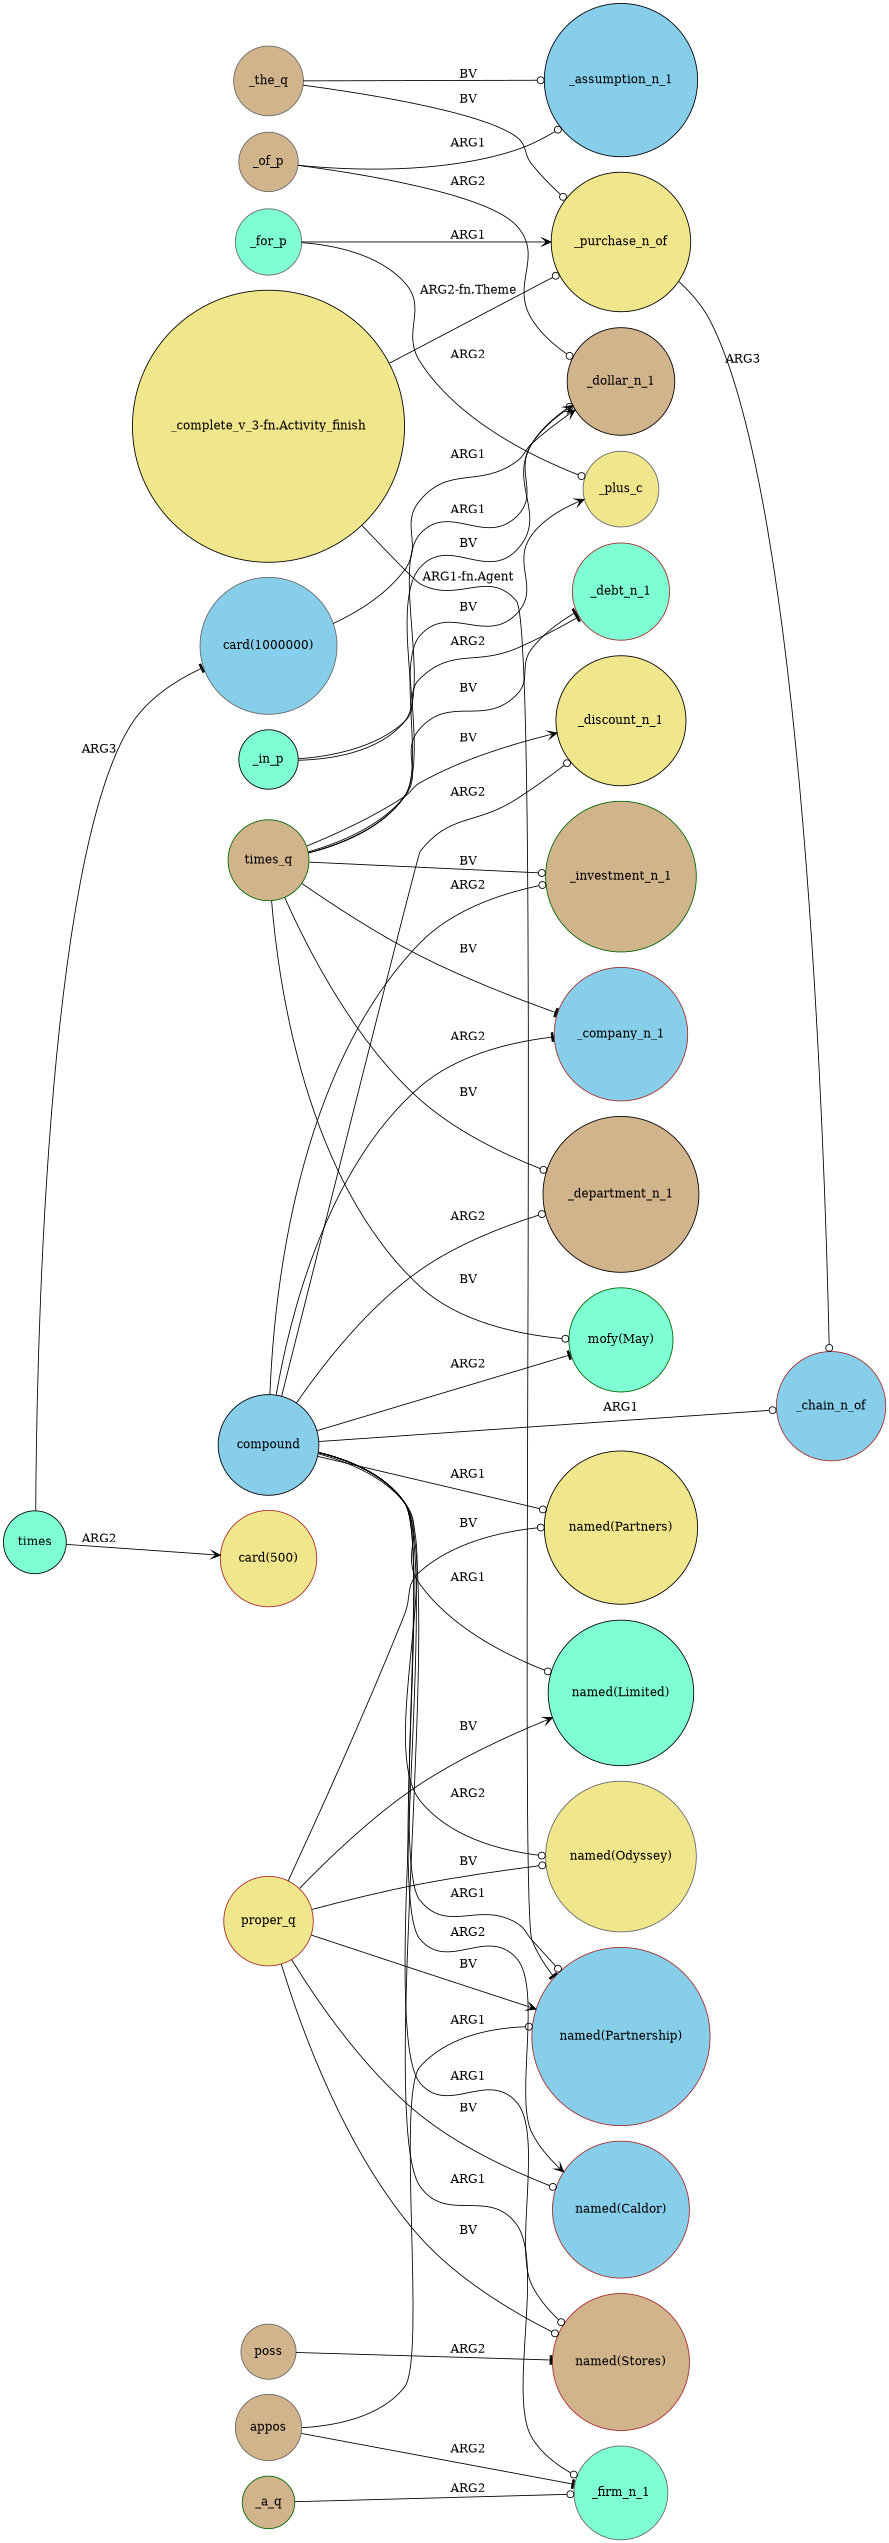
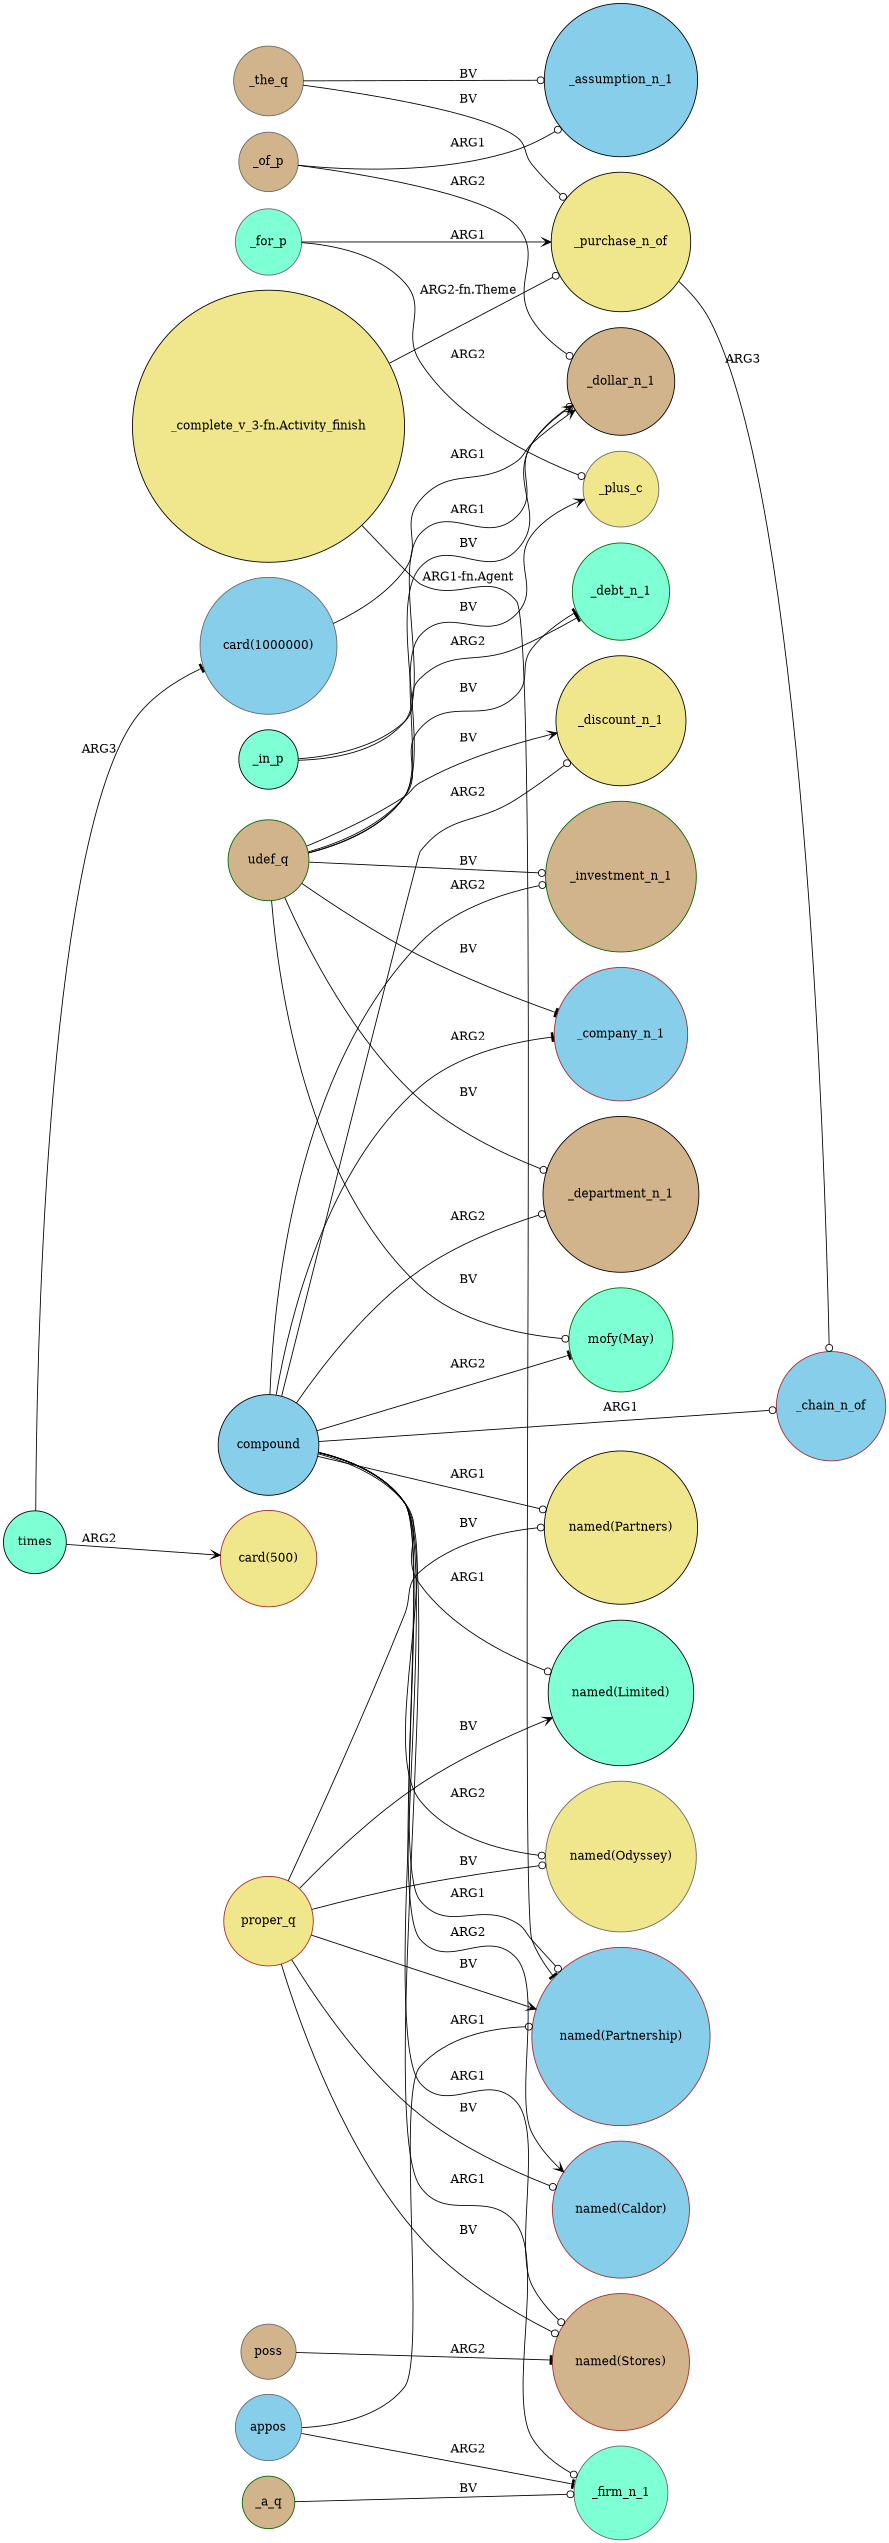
node "_debt_n_1": color brown -> darkgreen
node "times_q": label "times_q" -> "udef_q"
node "appos": fillcolor tan -> skyblue
edge "_a_q" -> "_firm_n_1": label "ARG2" -> "BV"
